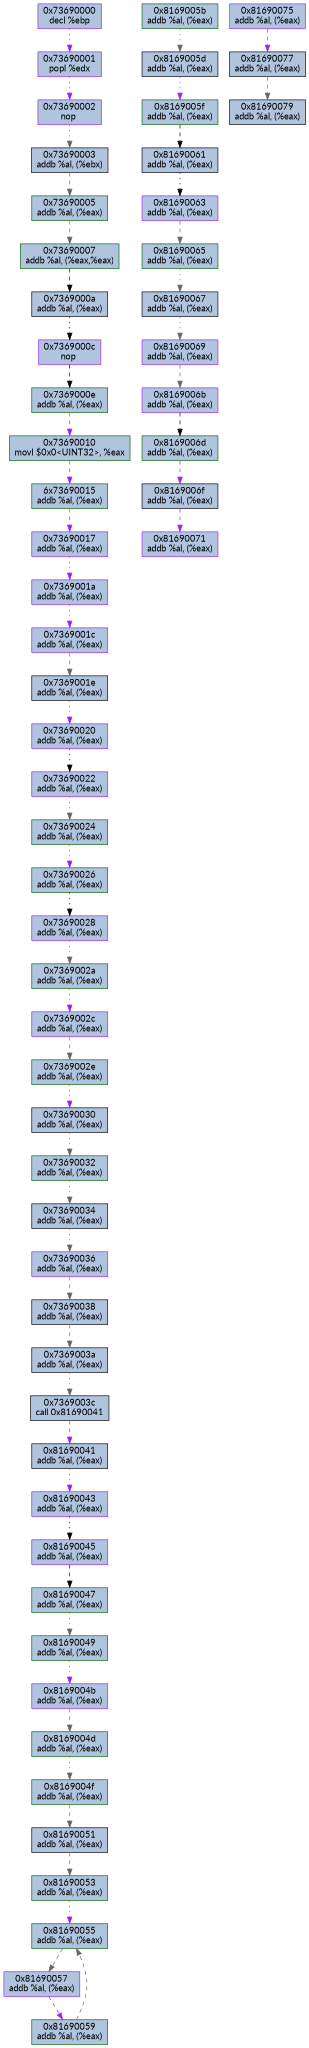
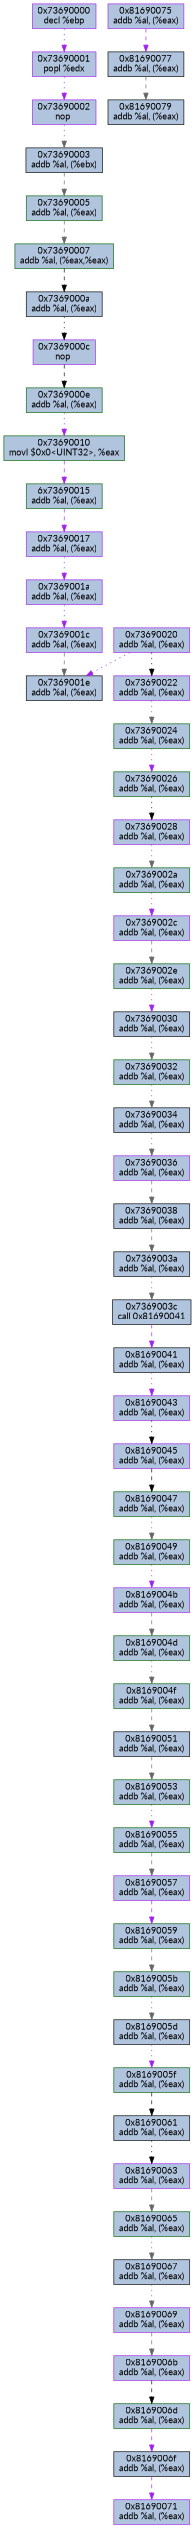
edge "0x7369000e addb %al, (%eax)" -> "0x73690010 movl $0x0<UINT32>, %eax": style dashed -> dotted
edge "0x7369001e addb %al, (%eax)" -> "0x73690020 addb %al, (%eax)": reversed
edge "0x81690059 addb %al, (%eax)" -> "0x81690055 addb %al, (%eax)": now "0x81690059 addb %al, (%eax)" -> "0x8169005b addb %al, (%eax)"
